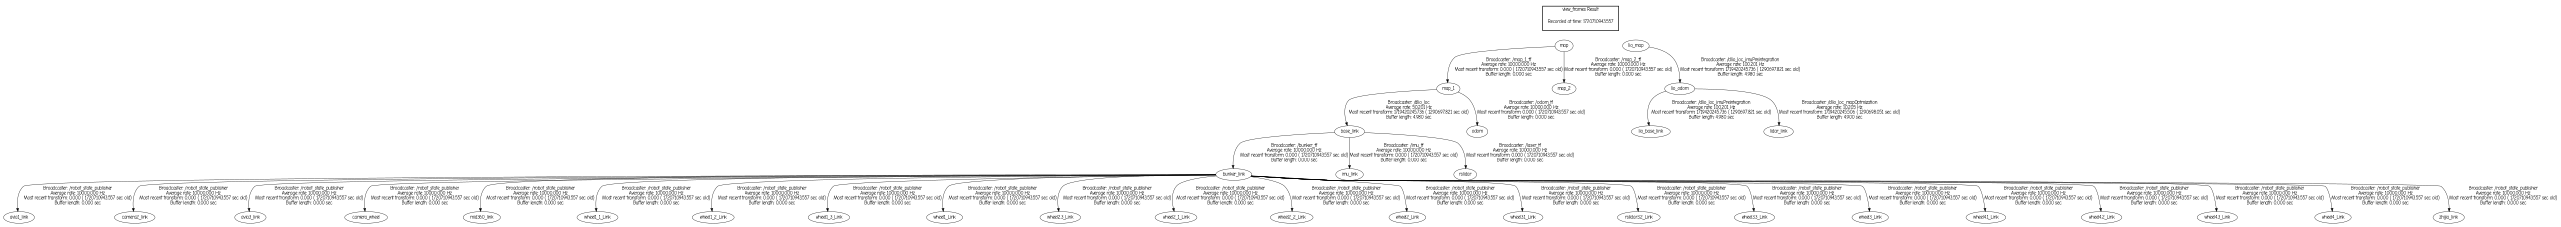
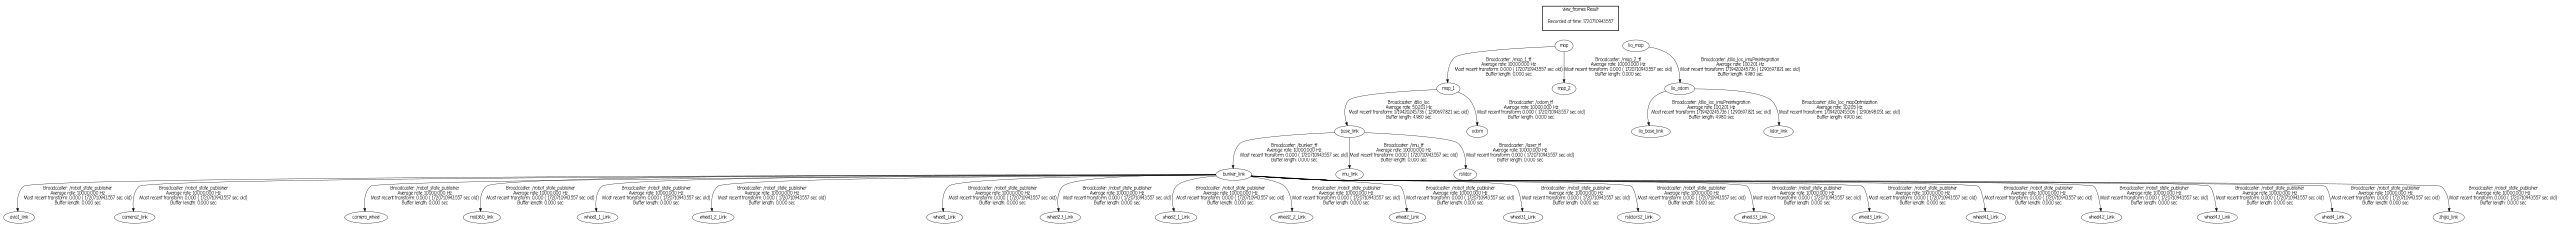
node "avia3_link": removed
node "wheel1_3_Link": removed
